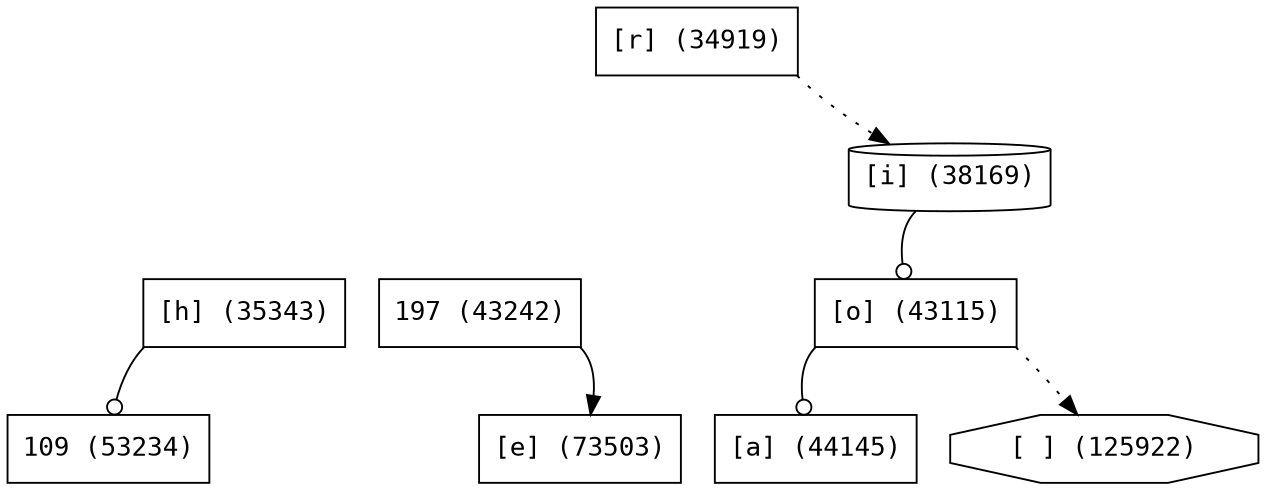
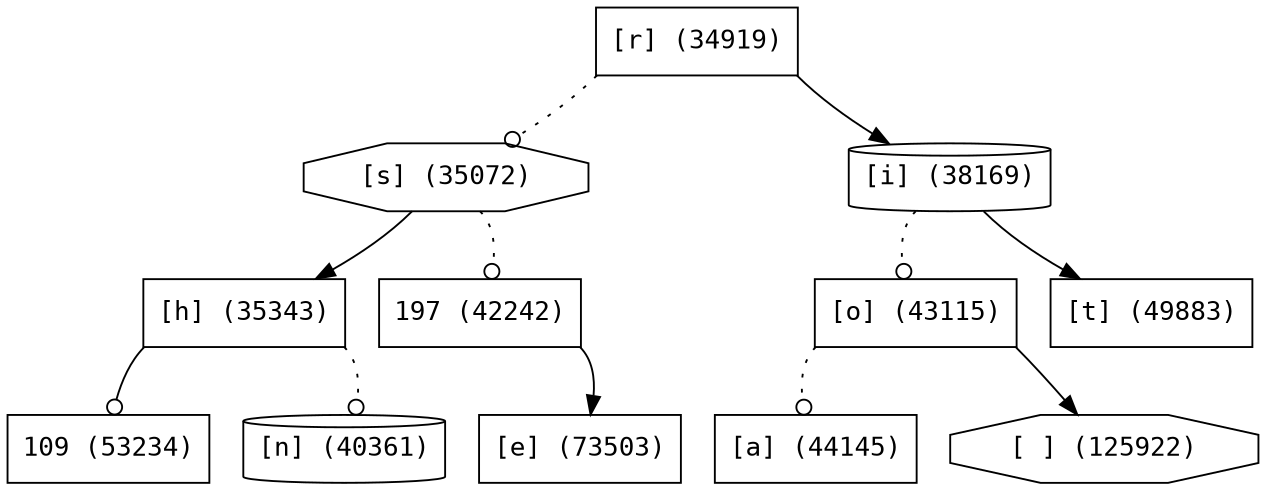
edge "[r] (34919)" -> "[i] (38169)": style dotted -> solid
node "[s] (35072)": added
edge "[i] (38169)" -> "[o] (43115)": style solid -> dotted
node "197 (43242)": label "197 (43242)" -> "197 (42242)"
node "[t] (49883)": added
edge "[o] (43115)" -> "[a] (44145)": style solid -> dotted
edge "[o] (43115)" -> "[ ] (125922)": style dotted -> solid
node "[n] (40361)": added
